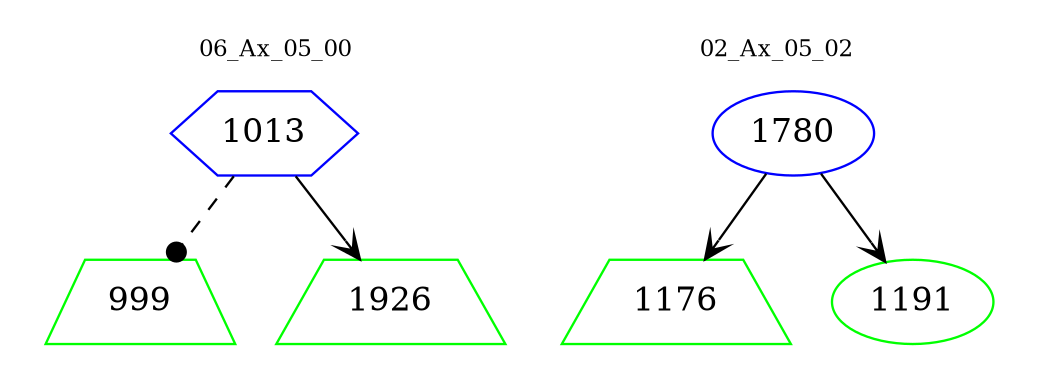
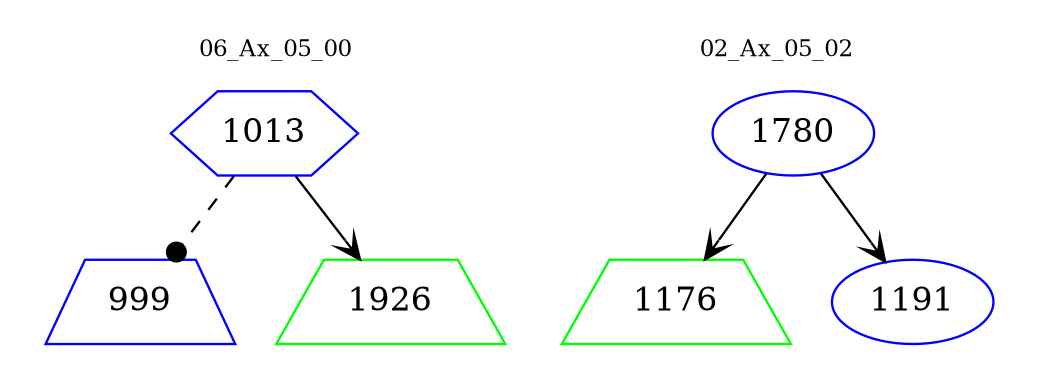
node "999": color green -> blue
node "1191": color green -> blue
